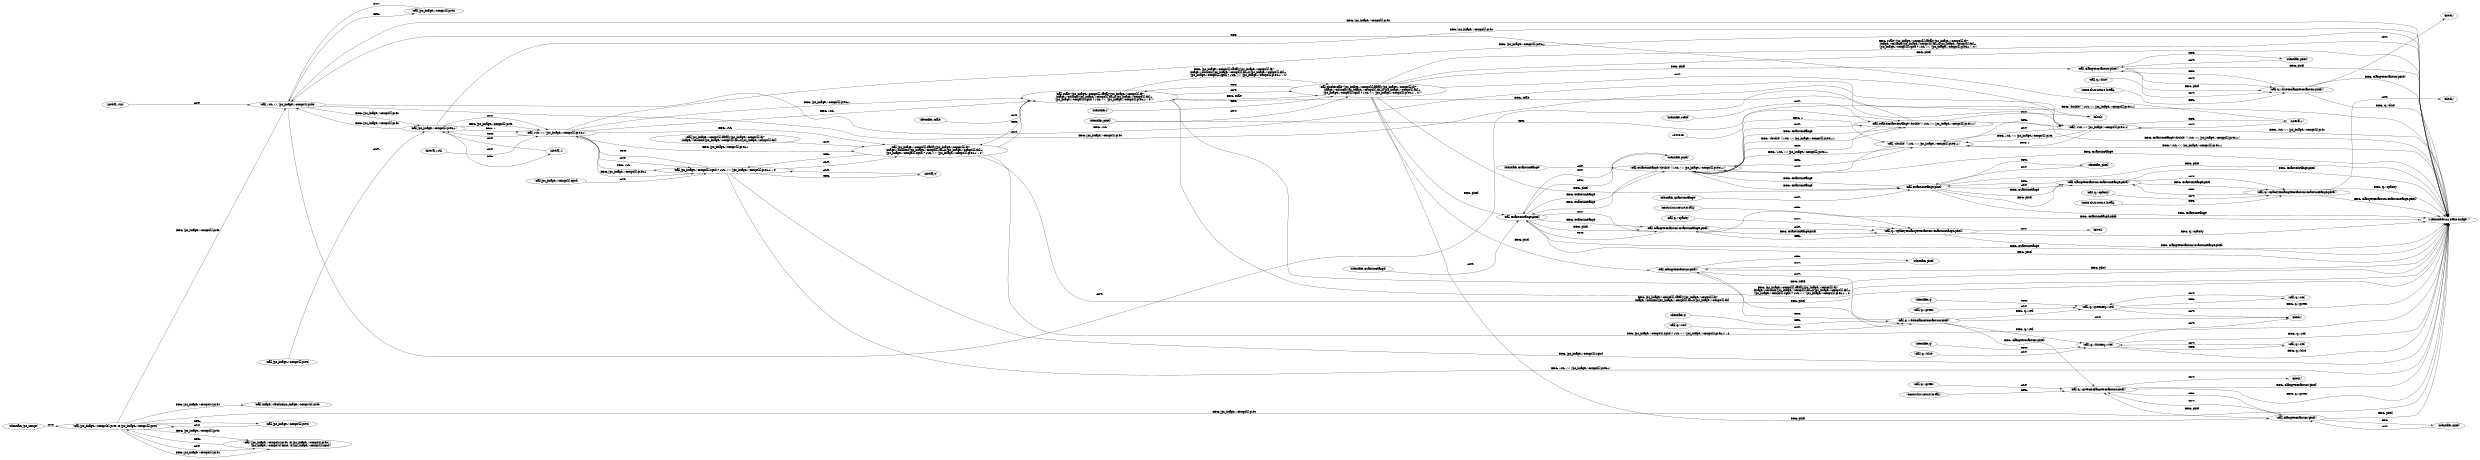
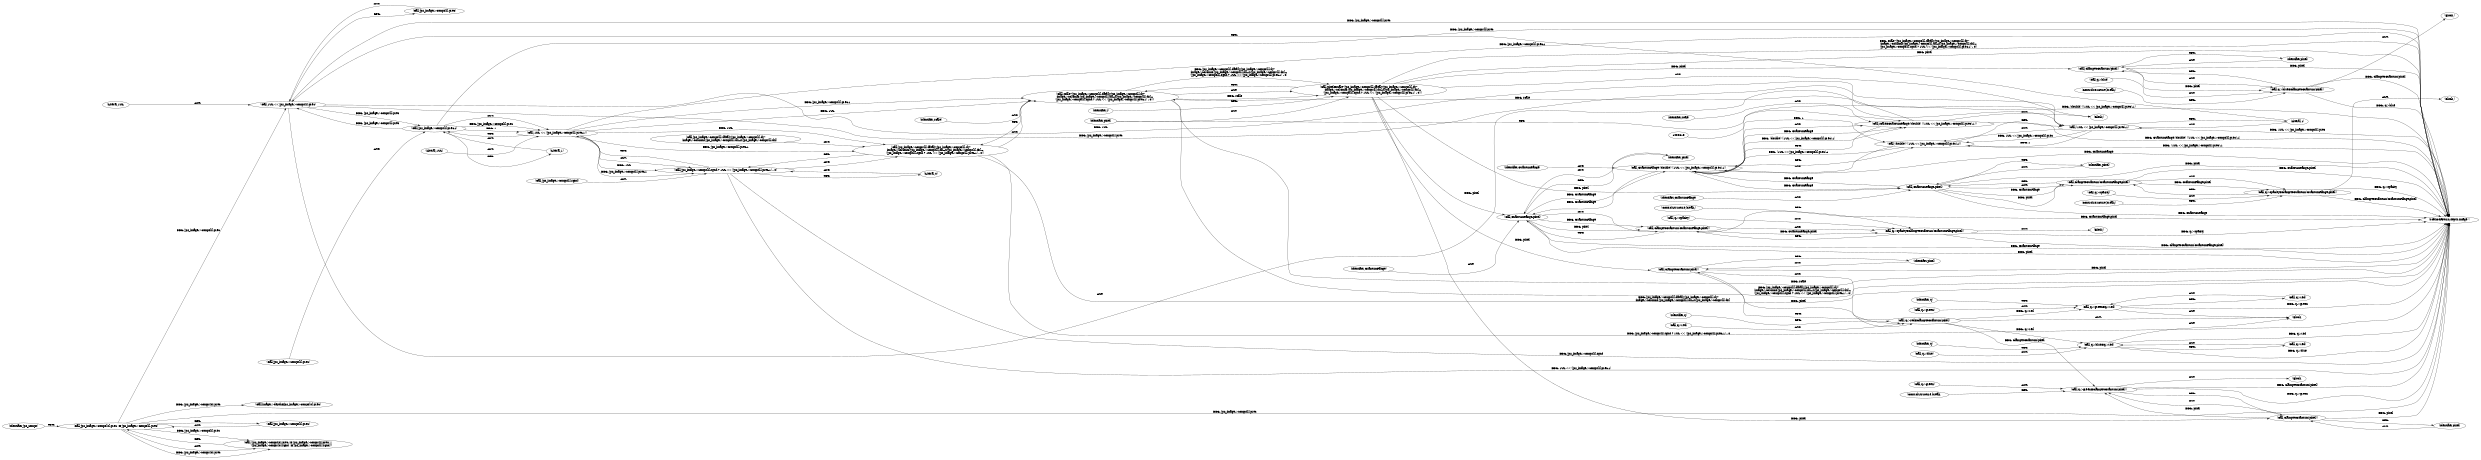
node "(MethodReturn,static Image *)": label "(MethodReturn,static Image *)" -> "(MethodReturn,depth Image *)"
edge "(Identifier,jp2_comps)" -> "(Call,jp2_image->comps[0].prec != jp2_image->comps[i].prec)": label "AST: " -> "CFG: "
